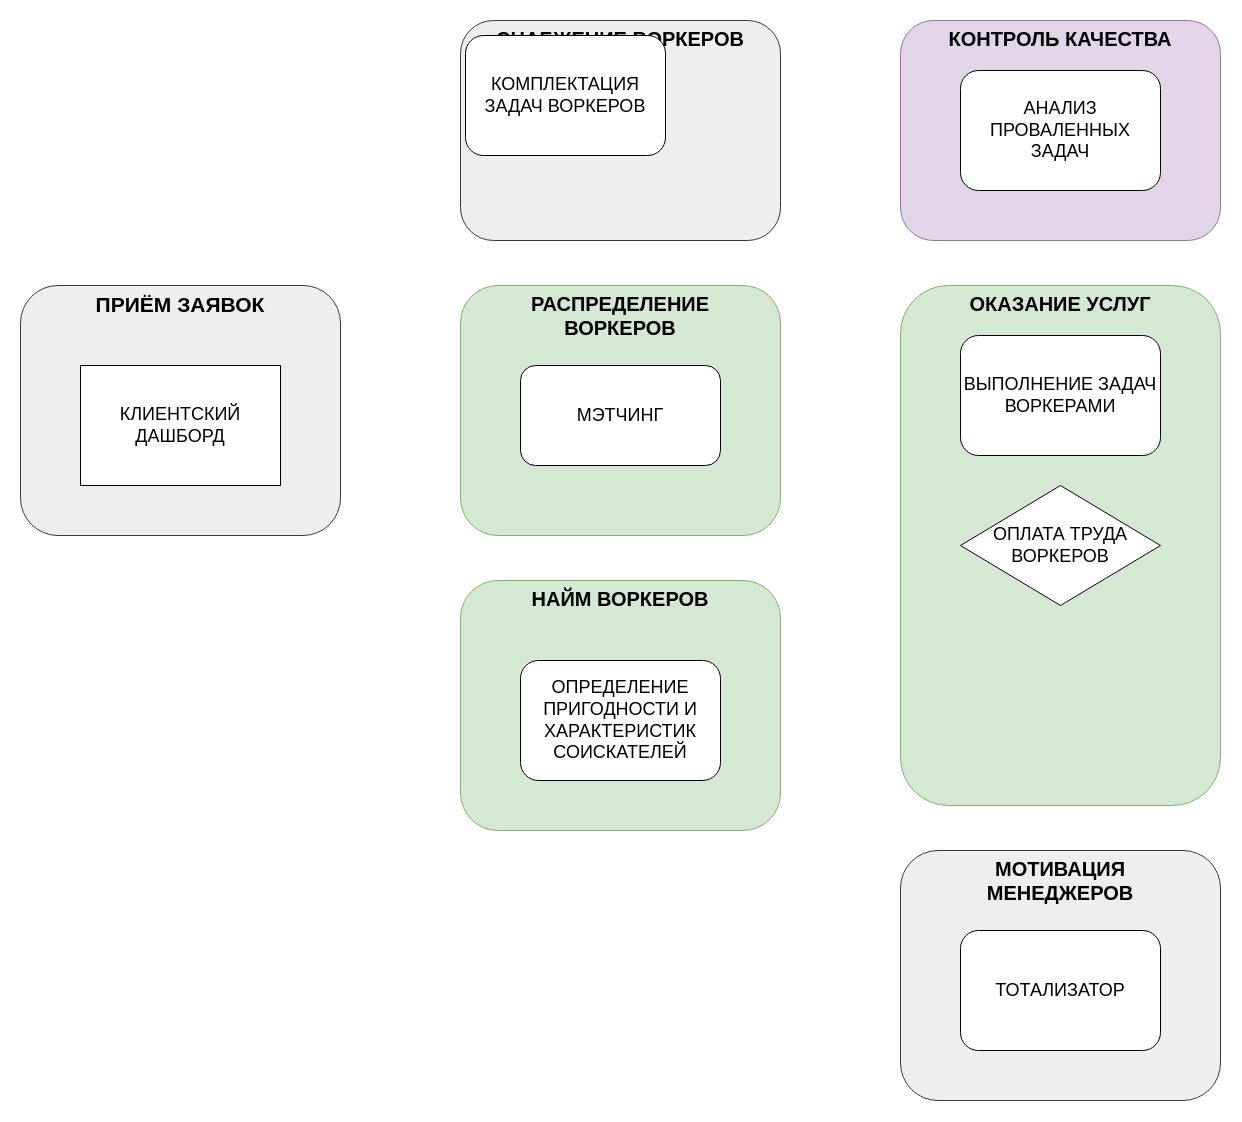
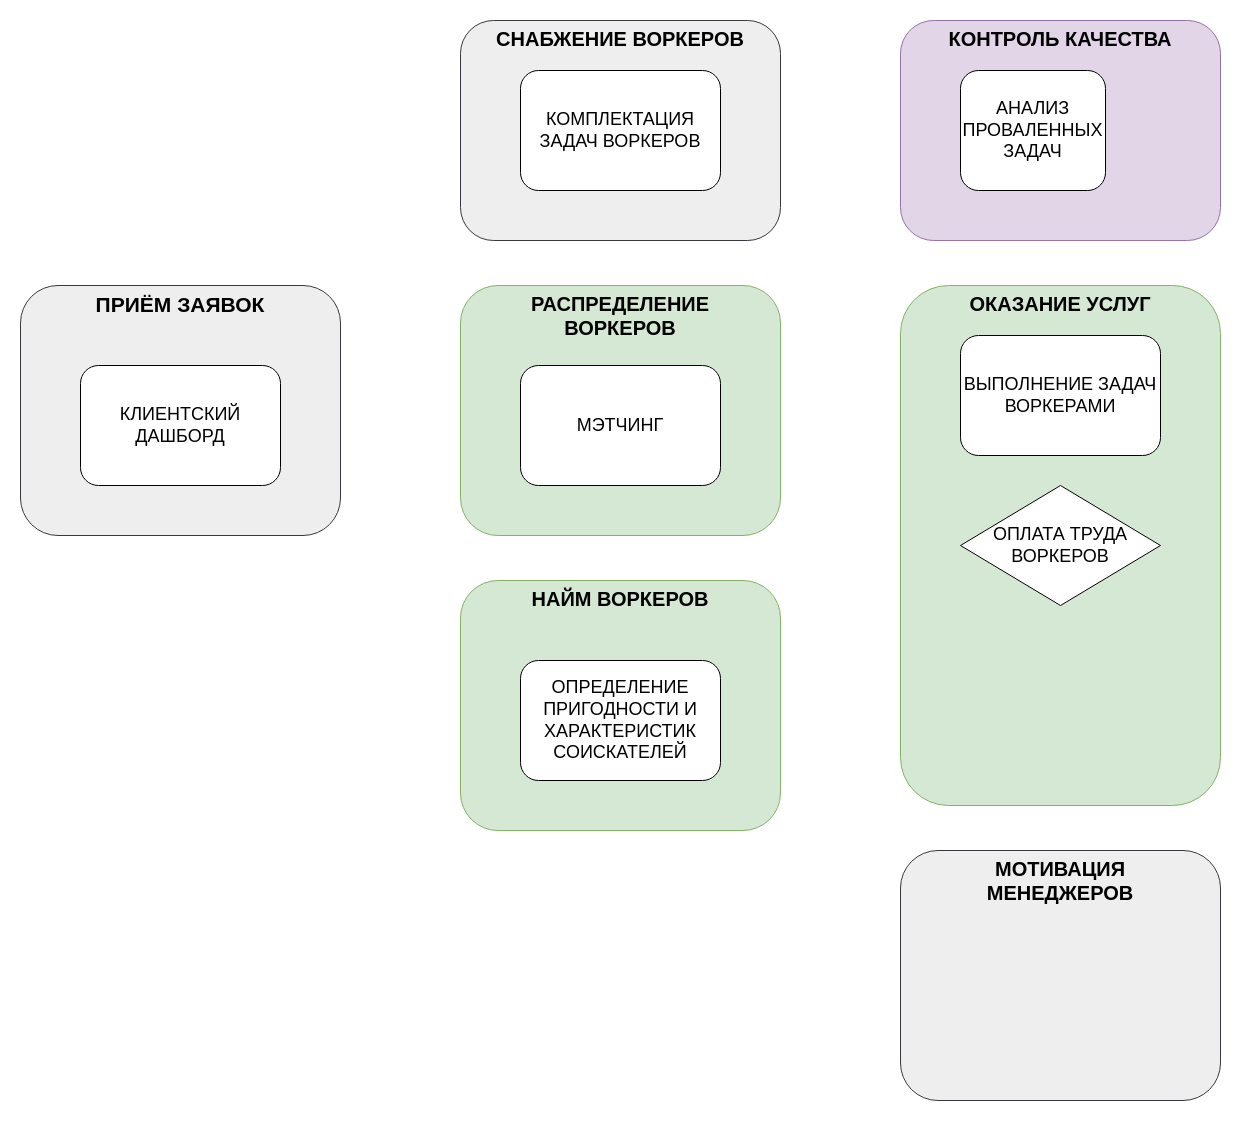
node "КОМПЛЕКТАЦИЯ ЗАДАЧ ВОРКЕРОВ": moved (566, 96) -> (621, 131)
node "АНАЛИЗ ПРОВАЛЕННЫХ ЗАДАЧ": size 200x120 -> 145x120
node "МЭТЧИНГ": size 200x100 -> 200x120
node "КЛИЕНТСКИЙ ДАШБОРД": shape rectangle -> rounded rectangle
node "ТОТАЛИЗАТОР": removed
